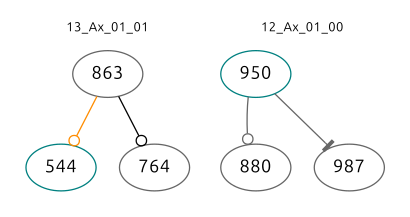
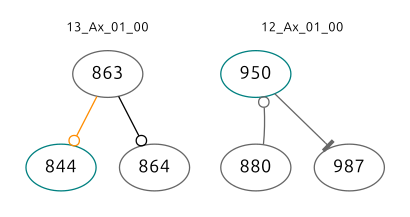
cluster "13_Ax_01_01": label "13_Ax_01_01" -> "13_Ax_01_00"
edge "950" -> "880": reversed
node "544": label "544" -> "844"
node "764": label "764" -> "864"
